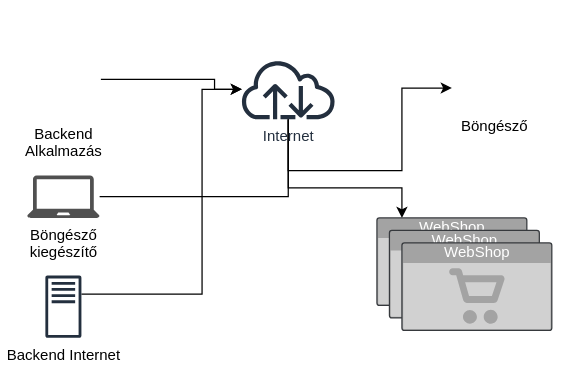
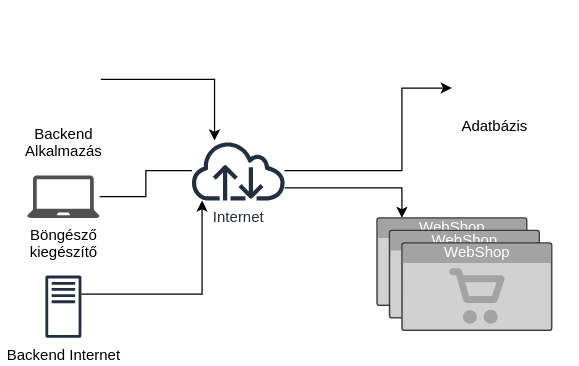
node "Internet": moved (288, 89) -> (238, 171)
node "Böngésző": label "Böngésző" -> "Adatbázis"
